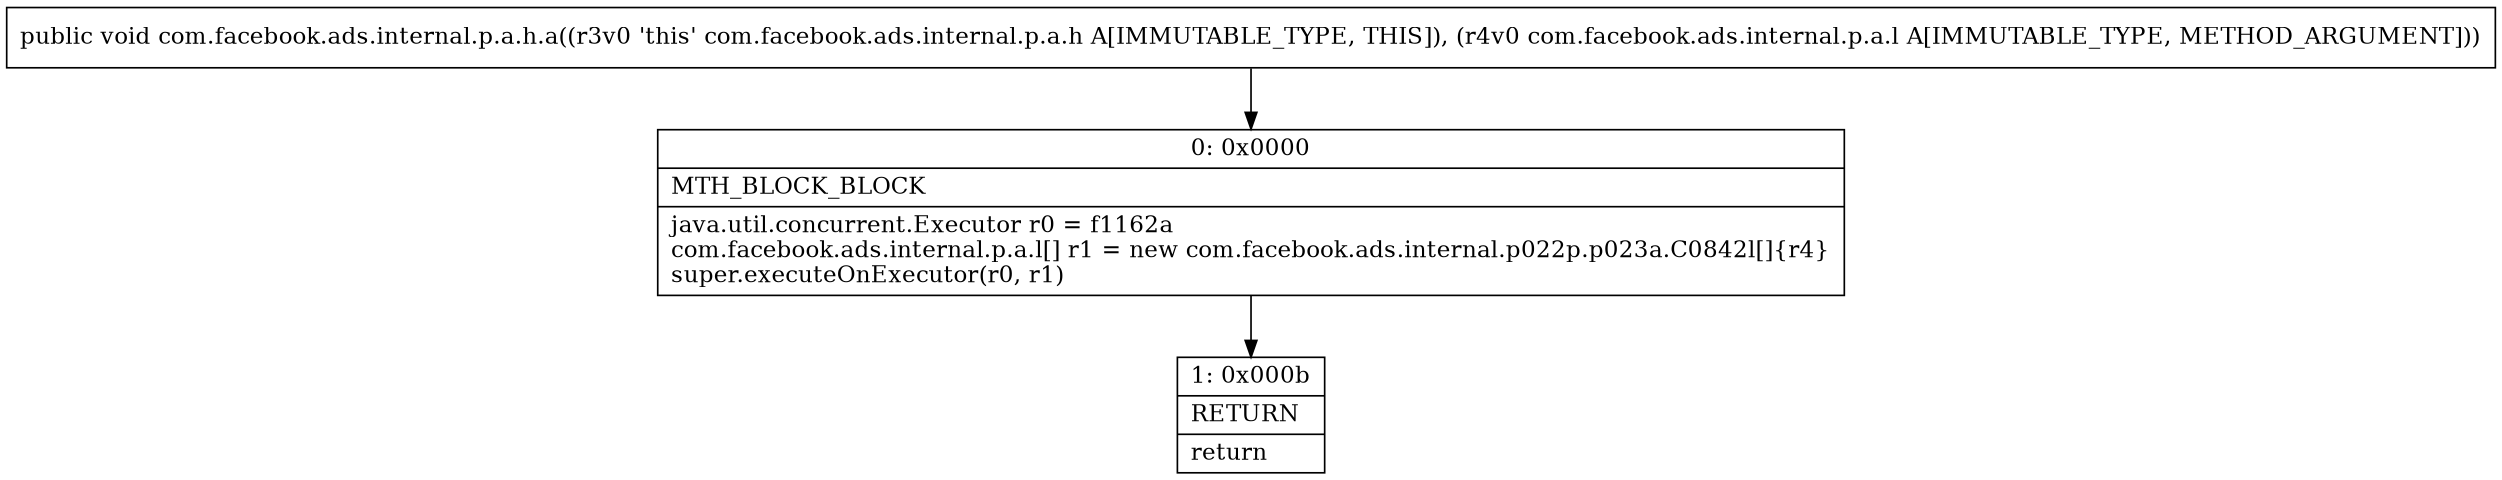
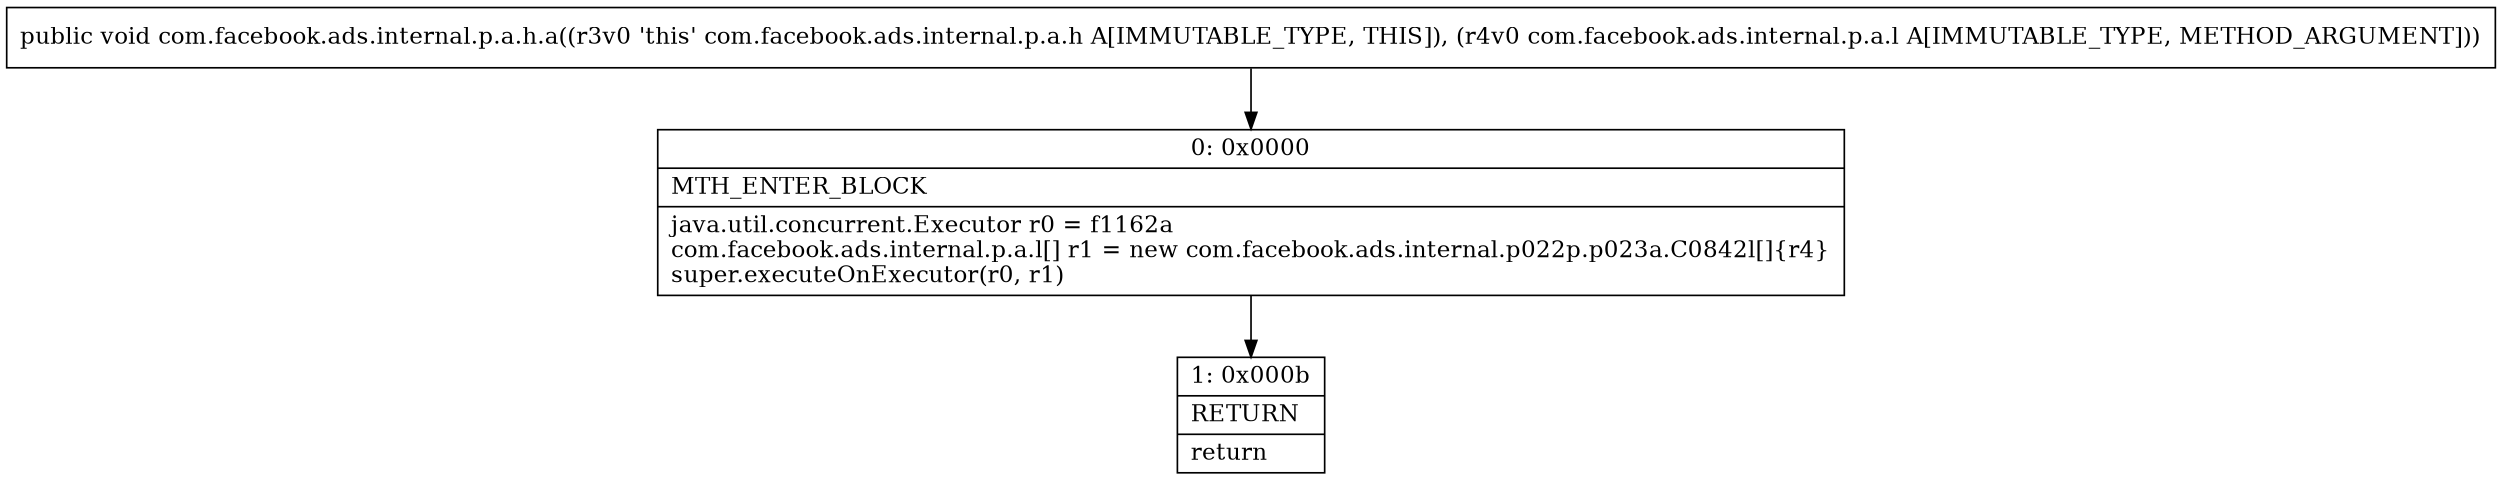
node "0: 0x0000": text "MTH_BLOCK_BLOCK" -> "MTH_ENTER_BLOCK"
